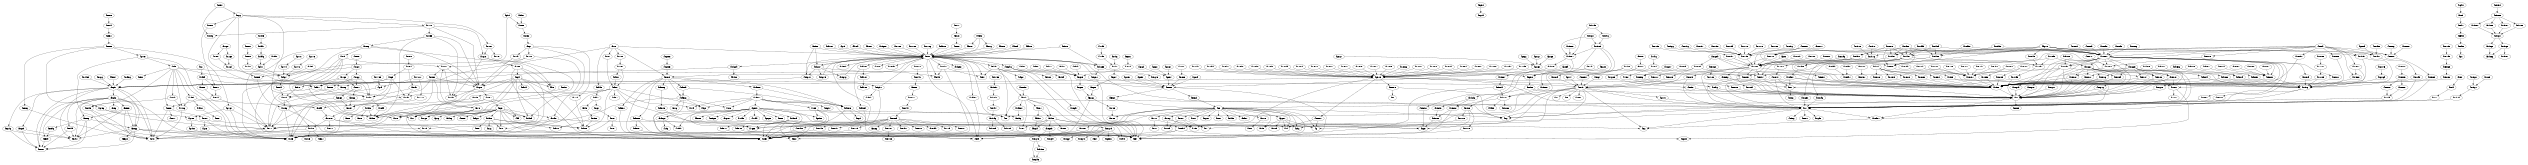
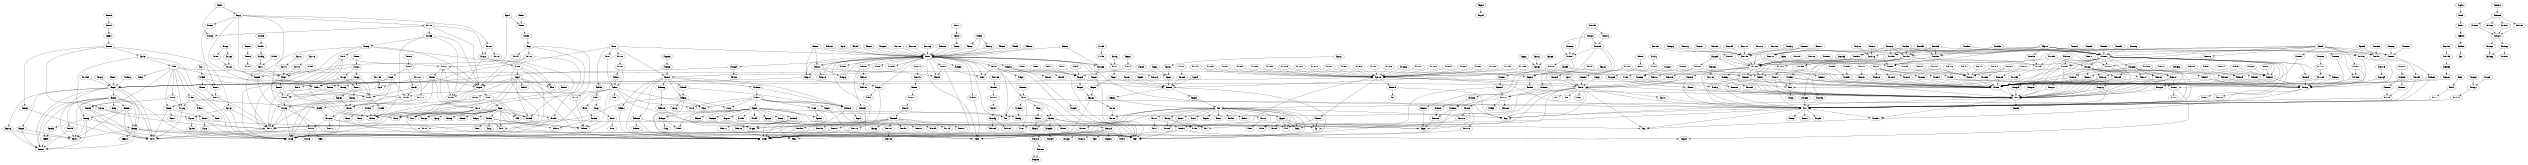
edge "f6267" -> "f6263": now "f6267" -> "f6261"
edge "f455" -> "f309": now "f10607" -> "f309"
